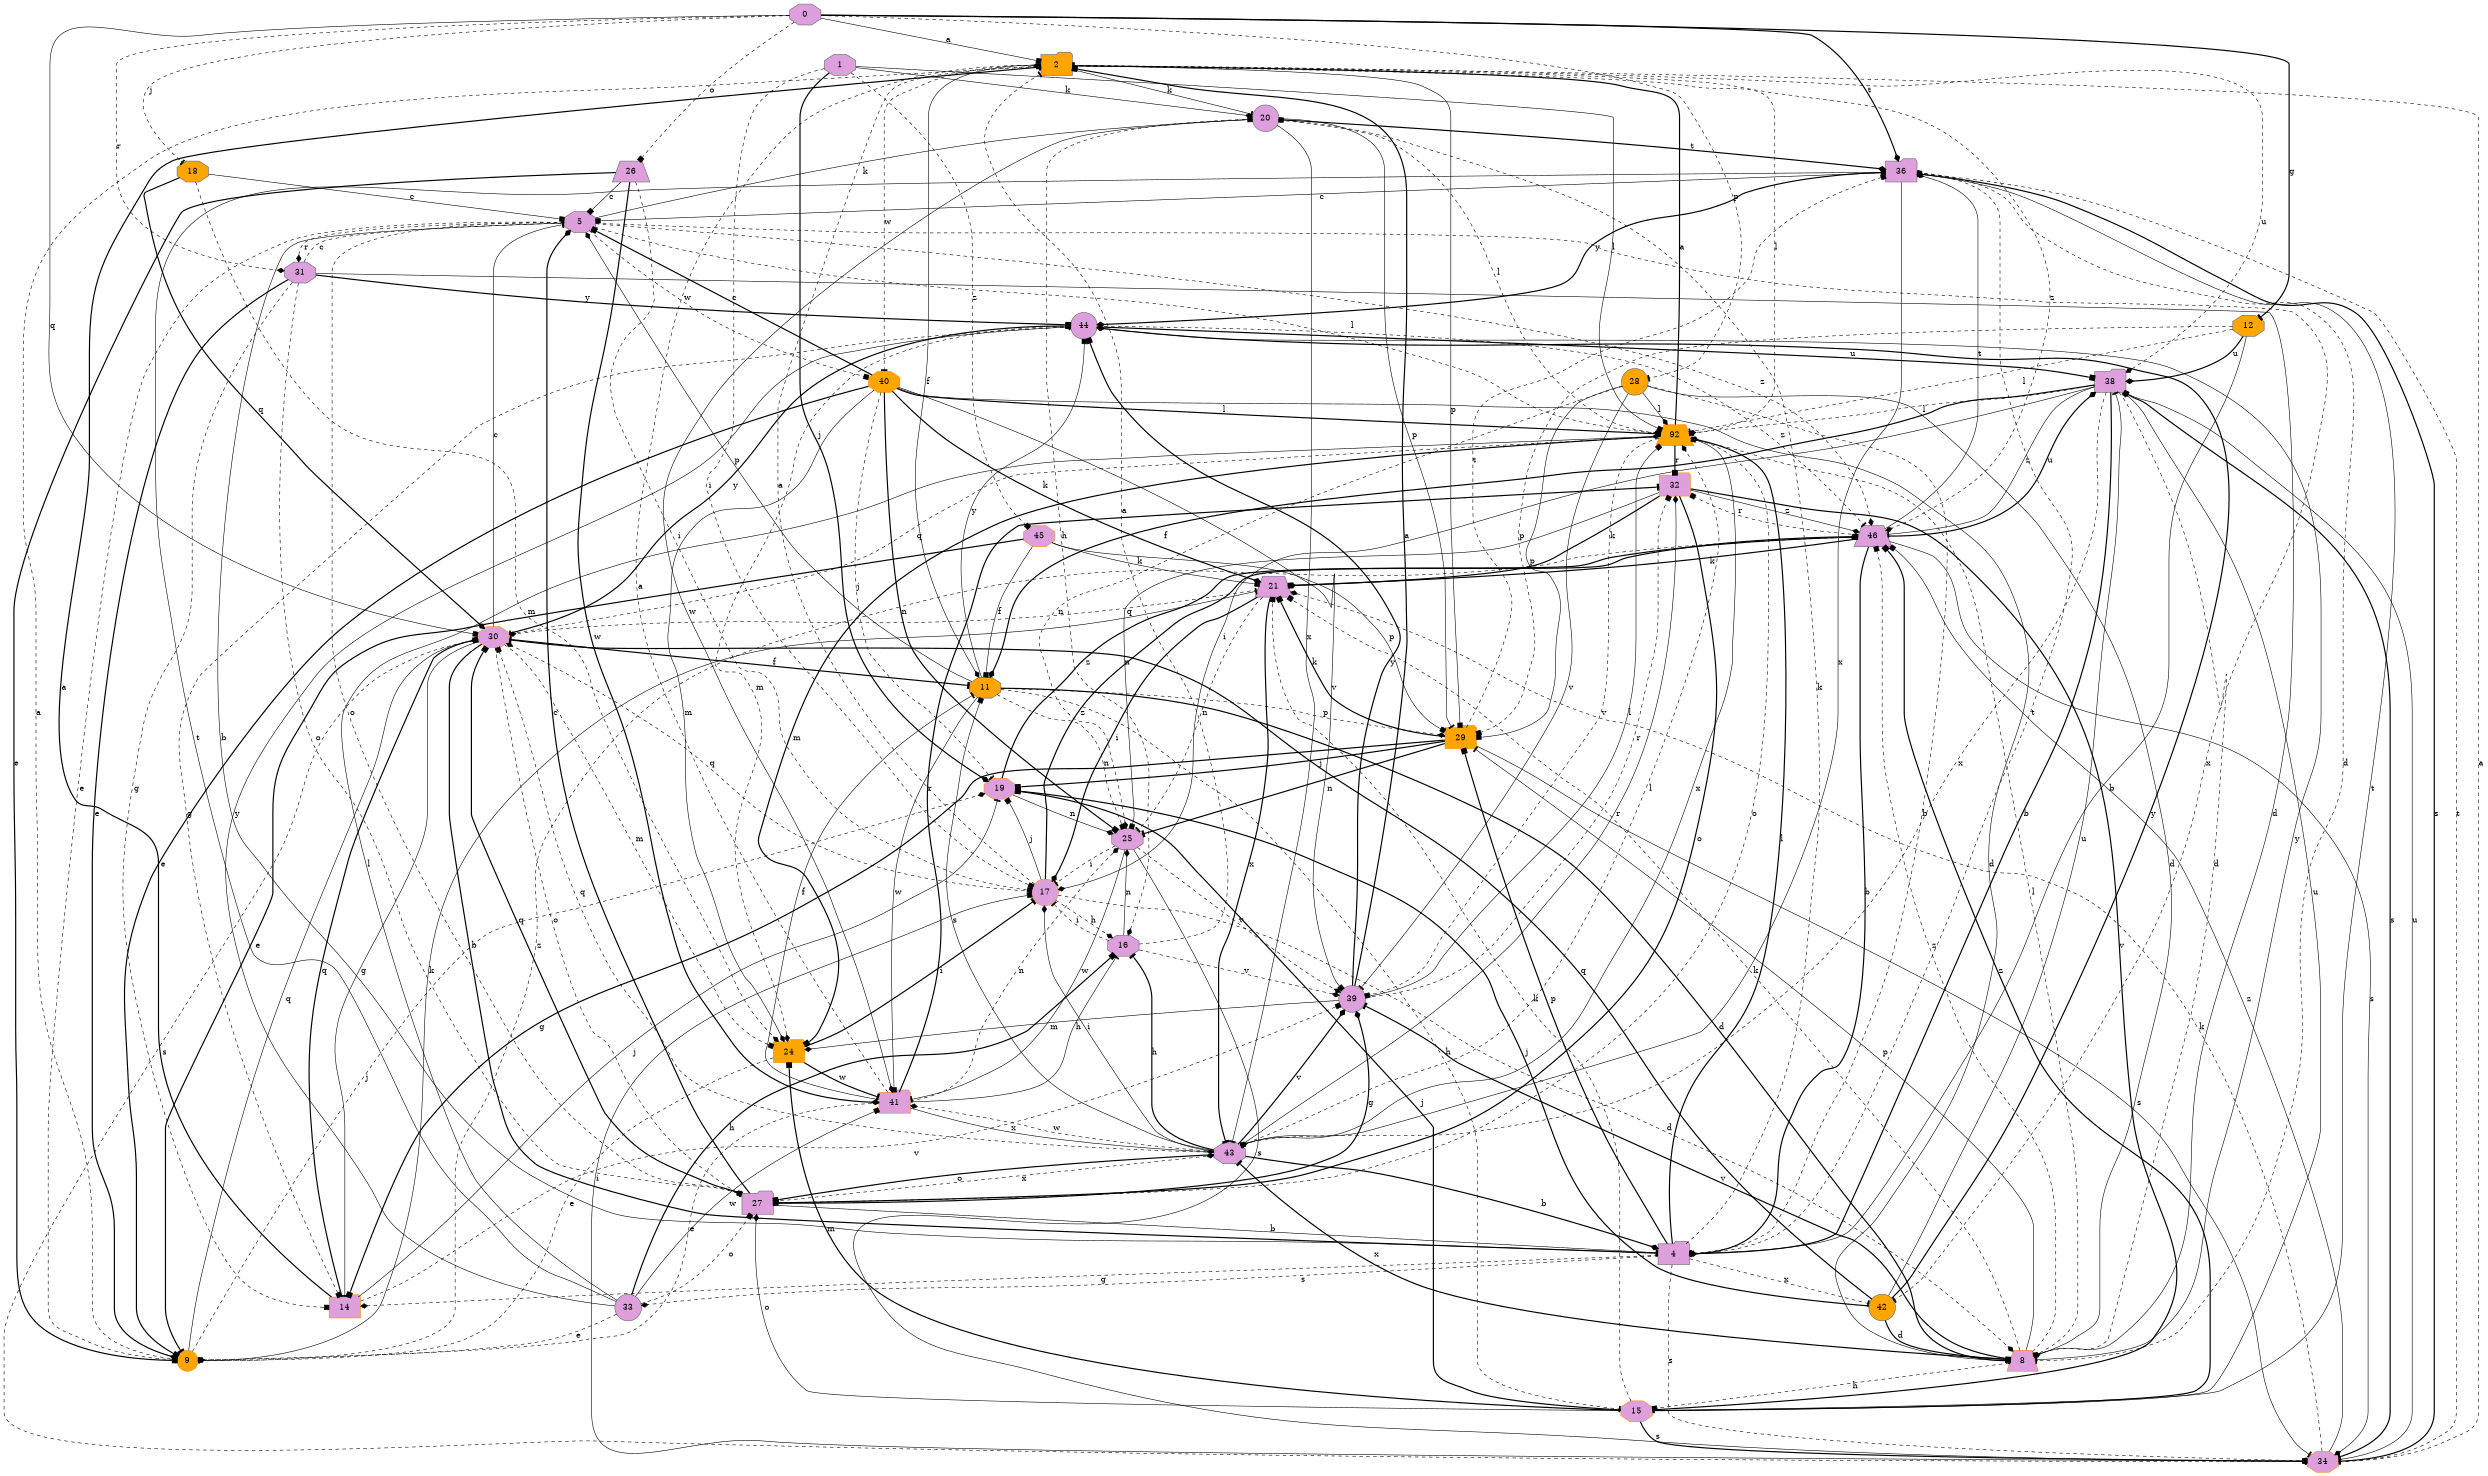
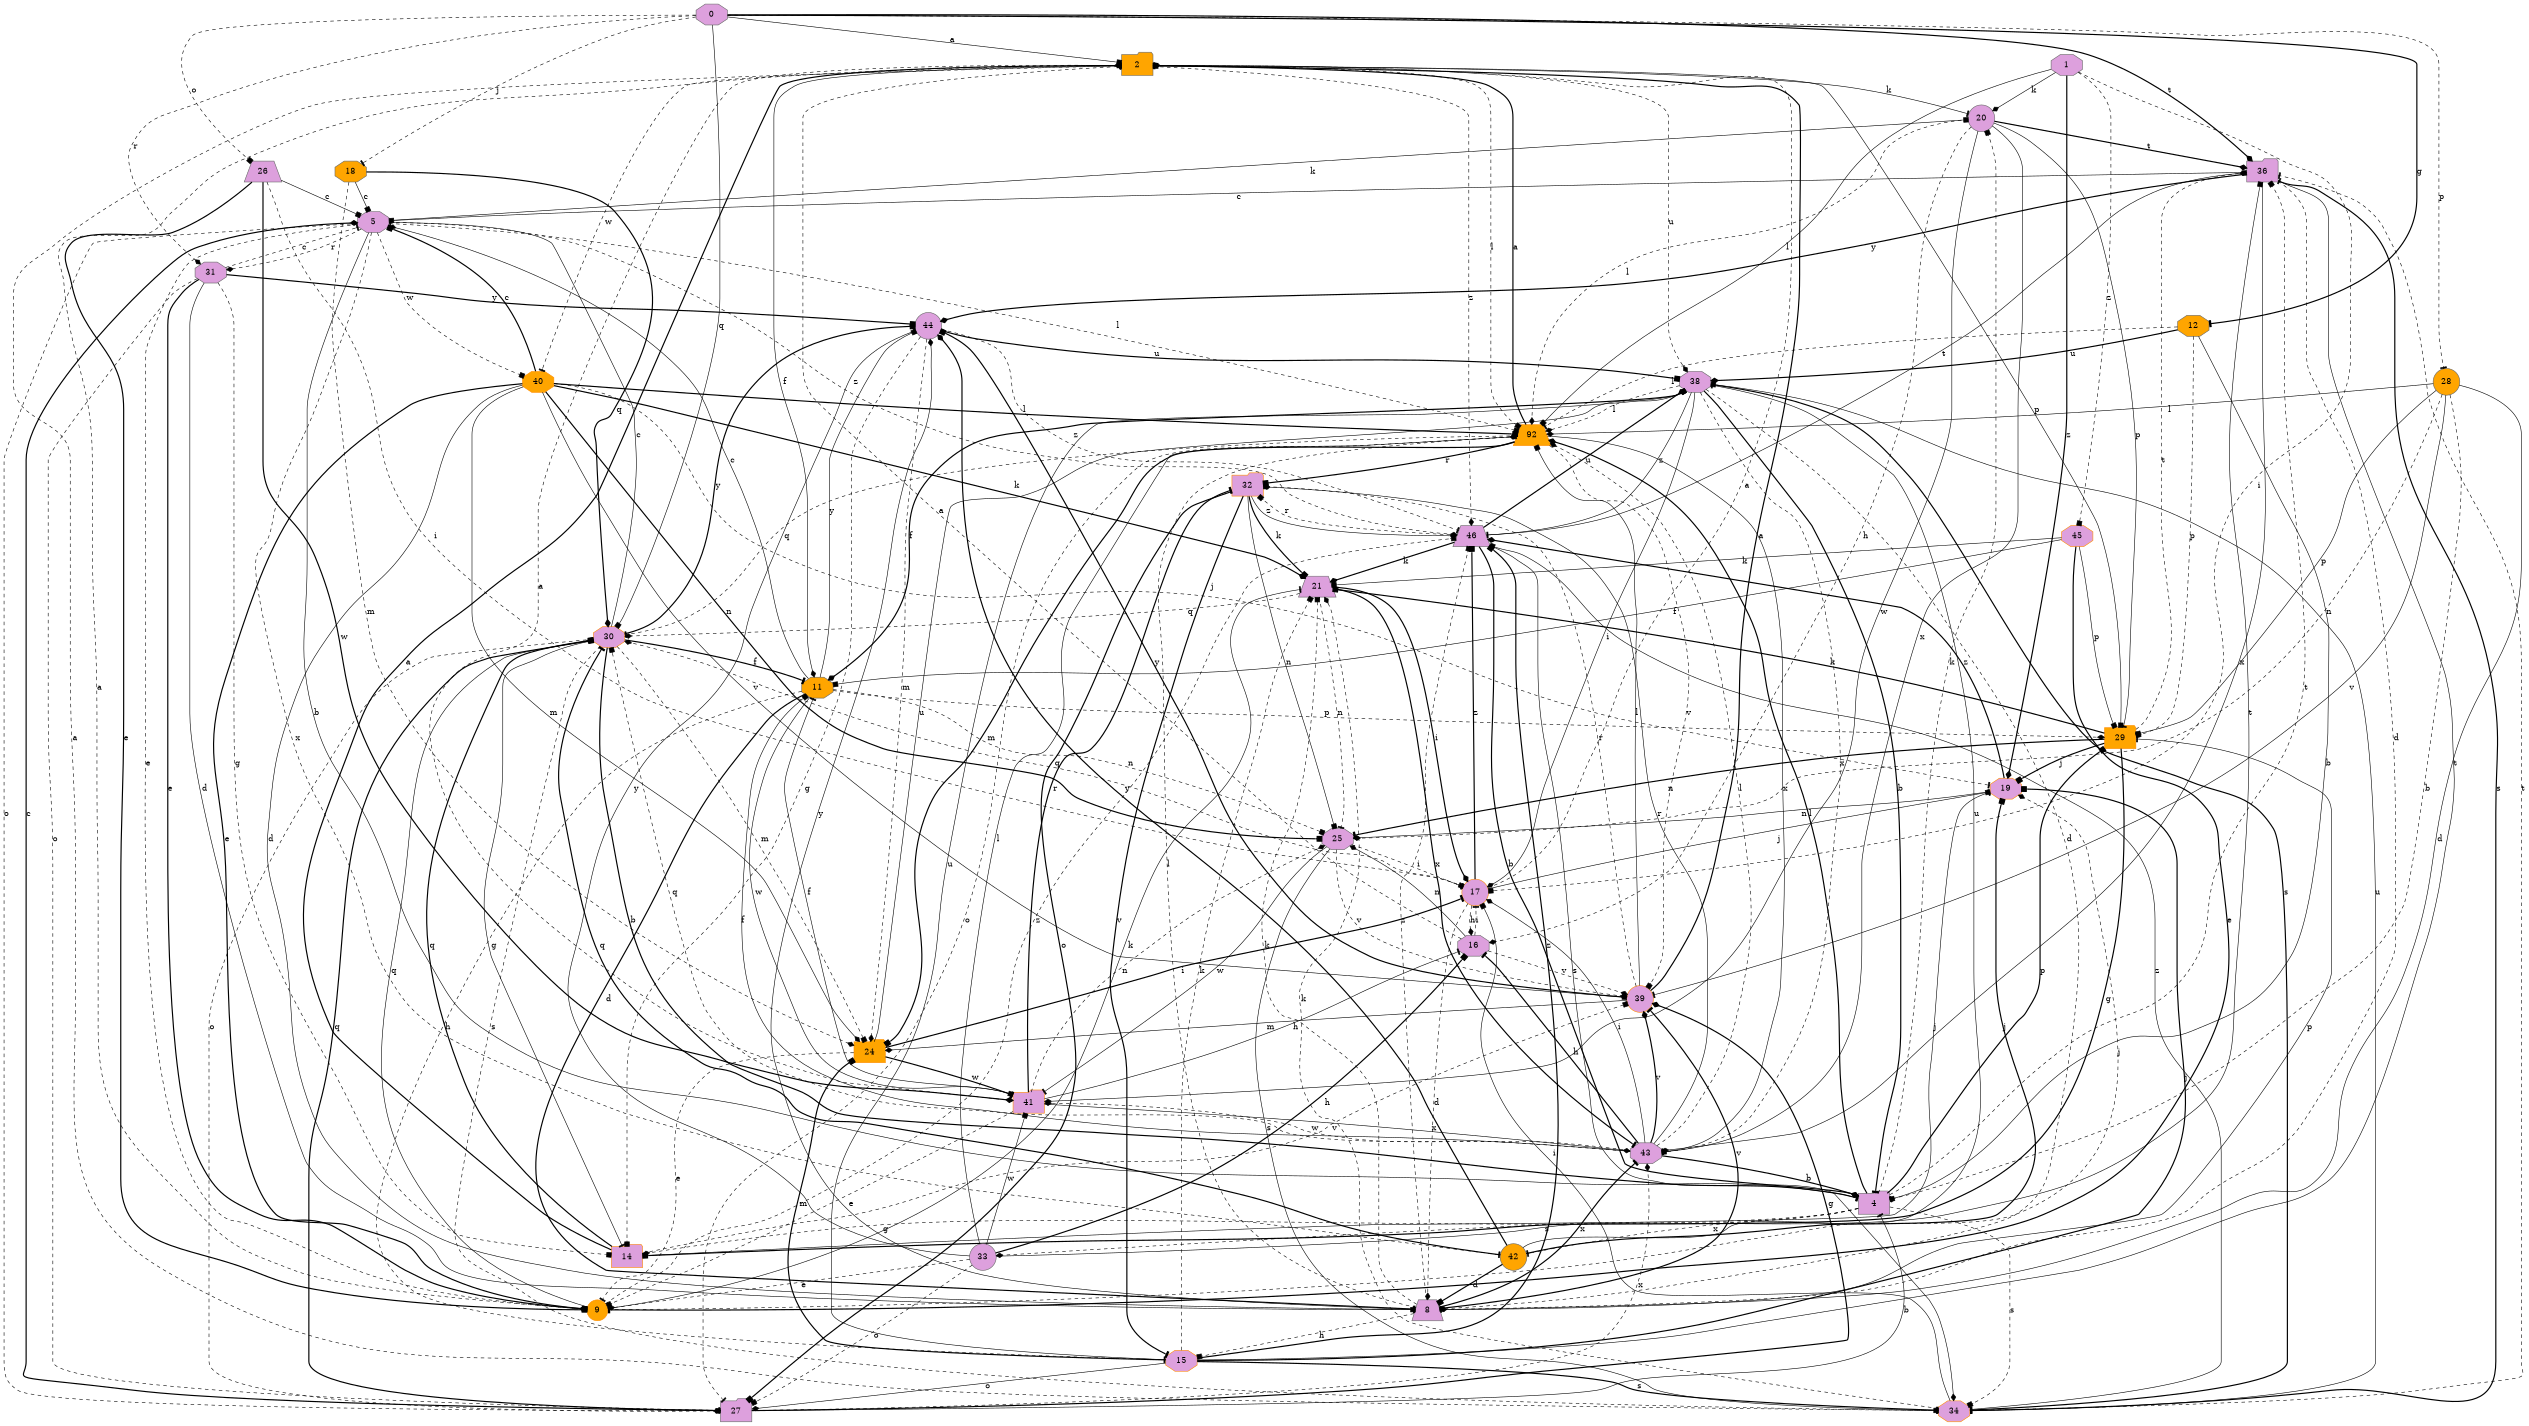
node "38": shape folder -> octagon
edge "1" -> "19": label "j" -> "z"
edge "11" -> "5": label "p" -> "c"
edge "24" -> "38": added, label "u"
edge "43" -> "11": label "s" -> "f"
edge "29" -> "34": removed, label "s"
node "39": color gray40 -> darkorange
edge "43" -> "27": removed, label "o"
node "8": color darkorange -> gray40
